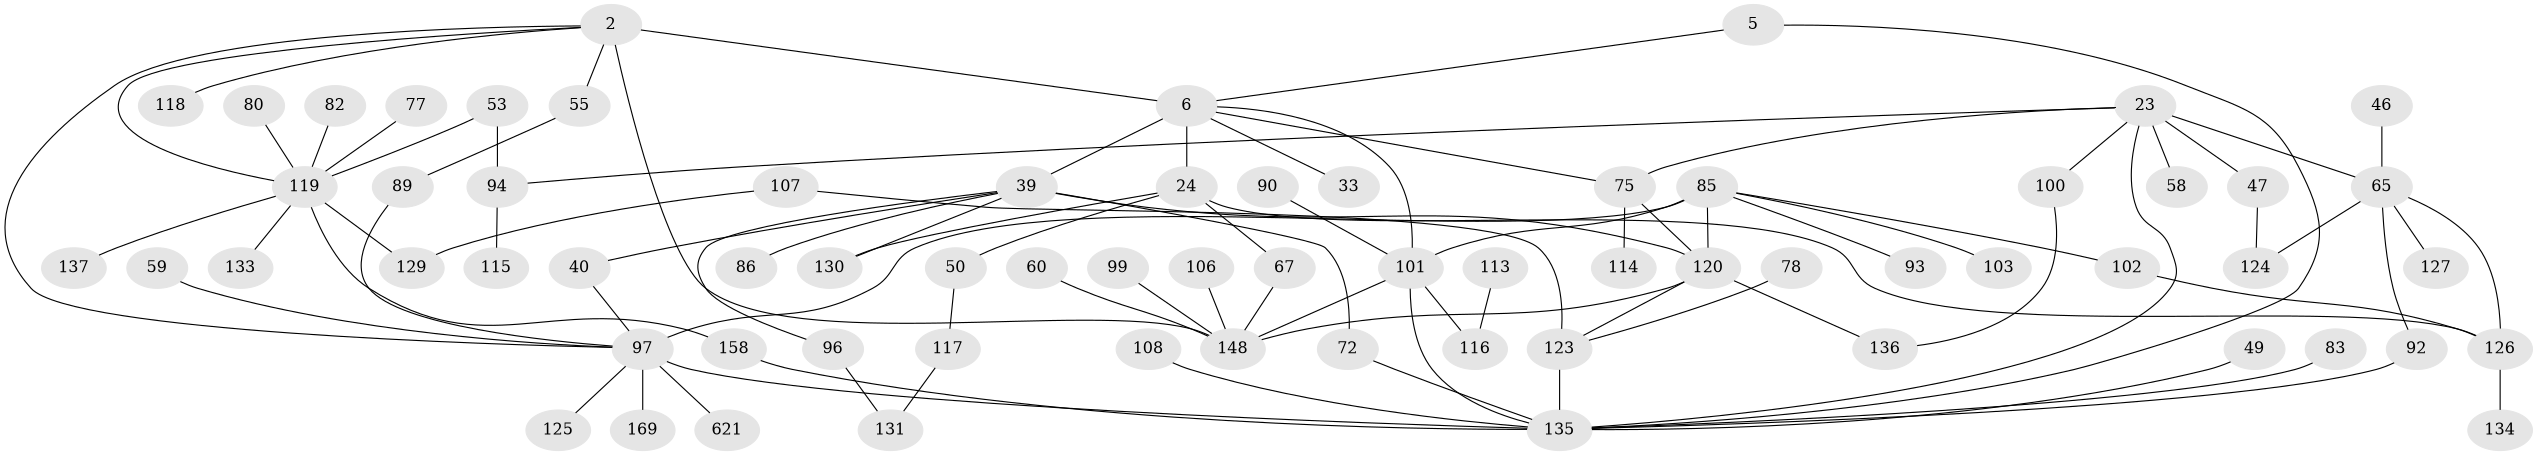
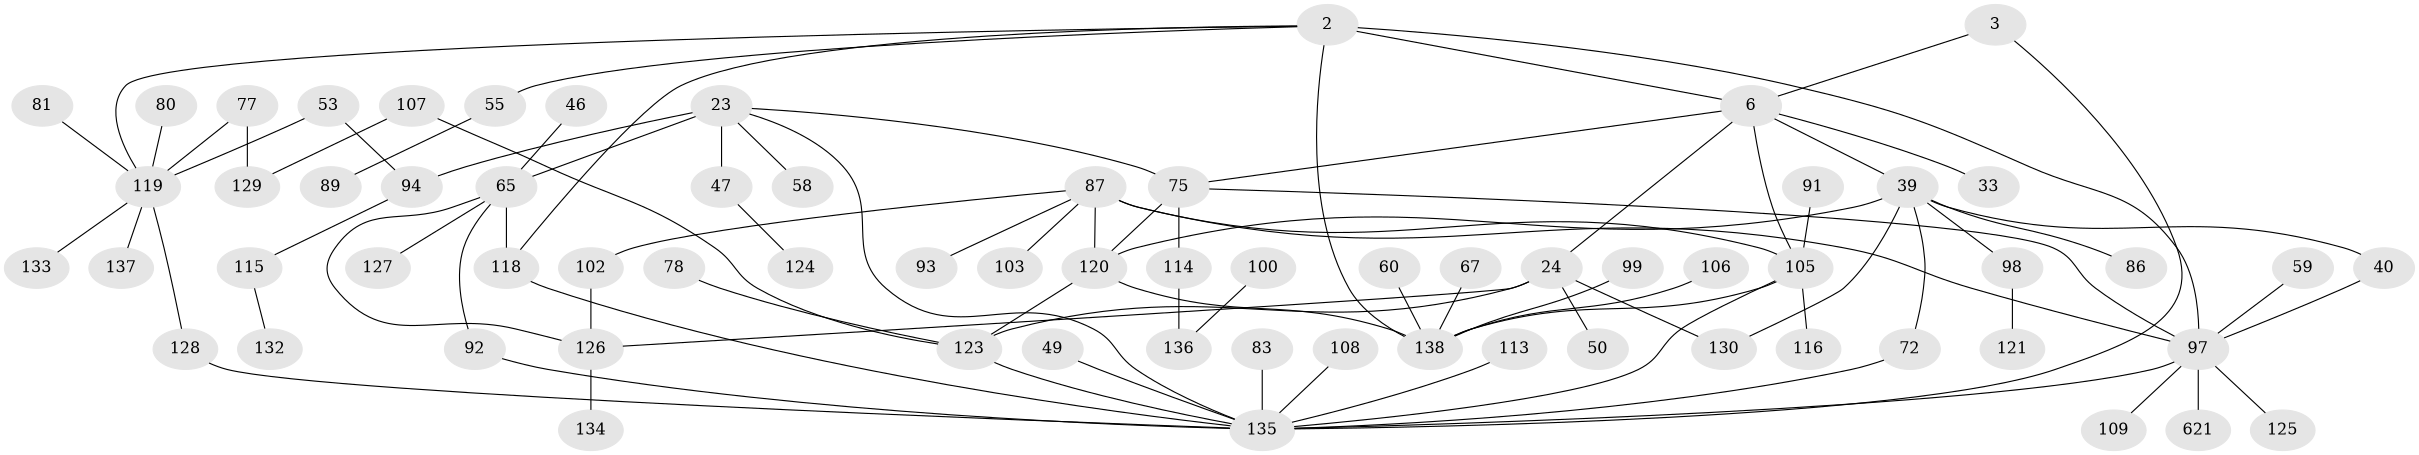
node "5": label "5" -> "3"
node "82": label "82" -> "81"
edge "23" -- "100": removed
node "90": label "90" -> "91"
node "85": label "85" -> "87"
edge "65" -- "124": now "65" -- "118"
edge "119" -- "129": now "77" -- "129"
edge "24" -- "67": now "24" -- "123"
node "101": label "101" -> "105"
edge "113" -- "116": now "113" -- "135"
edge "120" -- "136": now "114" -- "136"
edge "89" -- "97": now "75" -- "97"
node "132": added
node "158": label "158" -> "128"
node "96": label "96" -> "98"
node "117": removed
node "148": label "148" -> "138"
edge "118" -- "135": added
node "169": label "169" -> "109"
node "131": label "131" -> "121"
